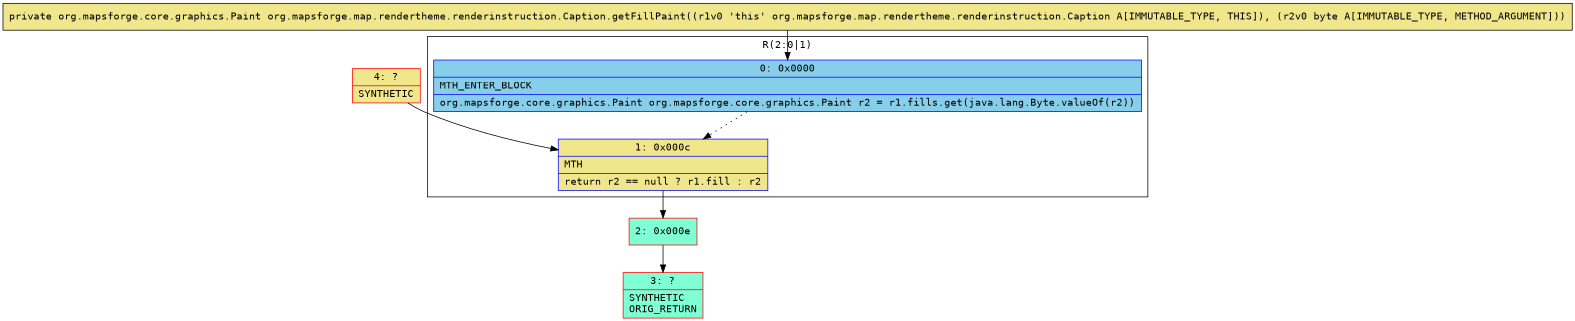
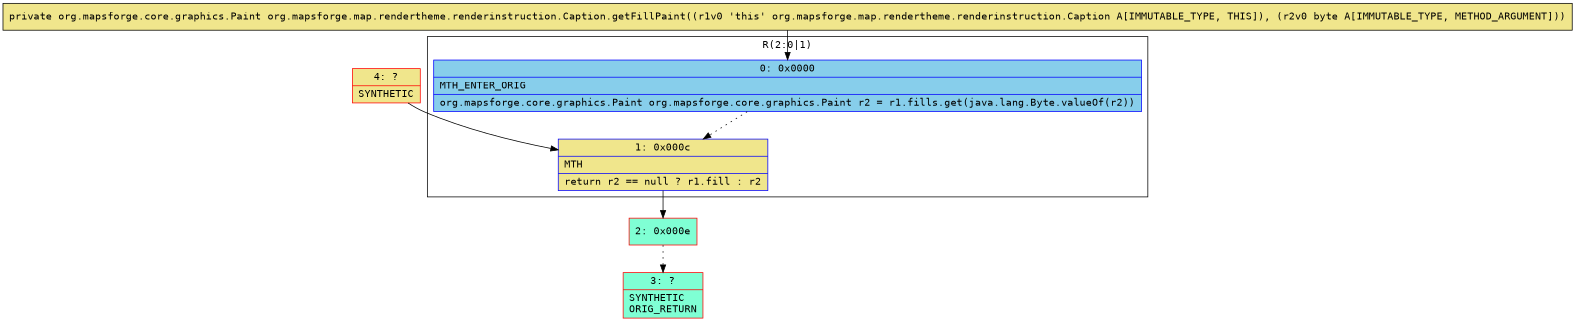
node "0: 0x0000": text "MTH_ENTER_BLOCK" -> "MTH_ENTER_ORIG"
edge "2: 0x000e" -> "3: ?": style solid -> dotted
